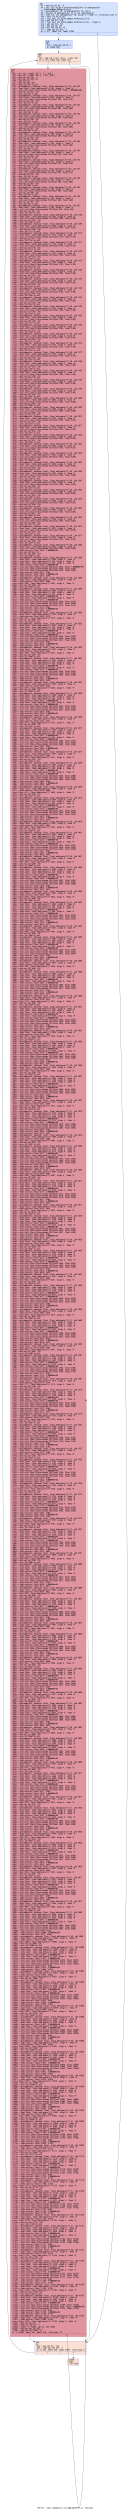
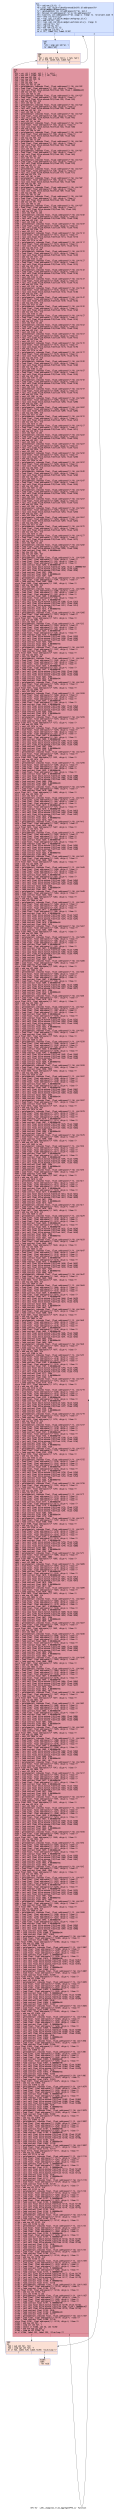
edge "%20:" -> "%22:": now "%20:" -> "%4:"
